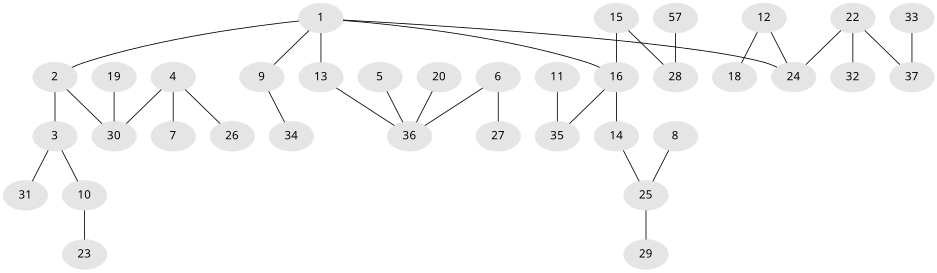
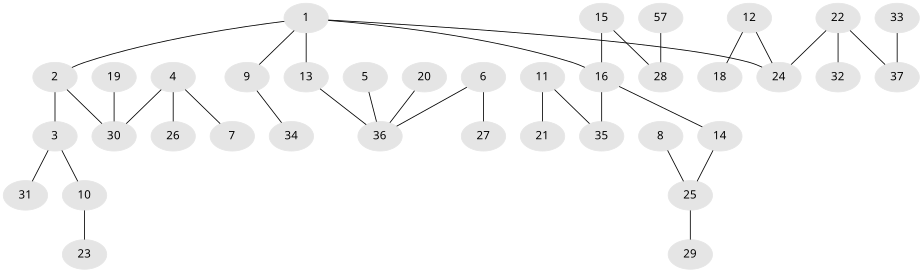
node "21": added
